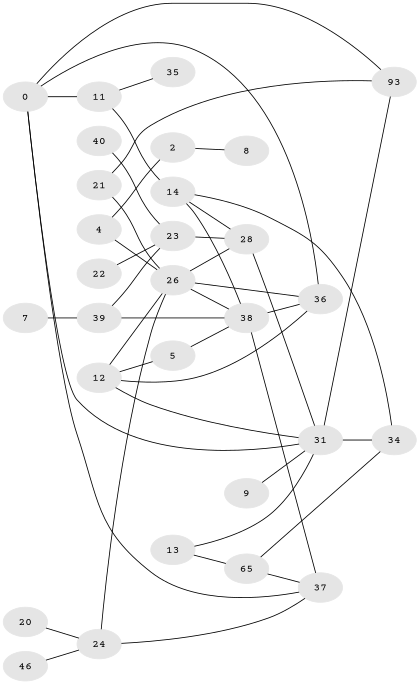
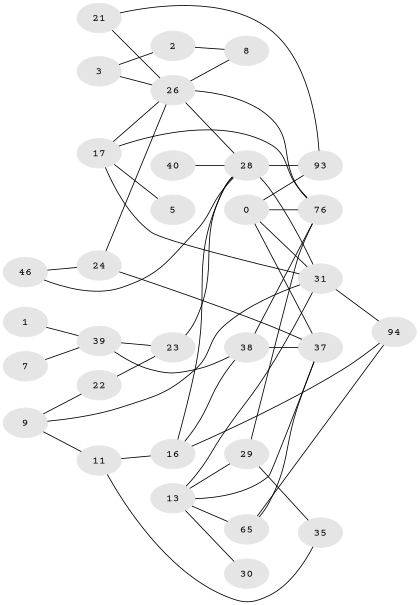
edge "0" -- "11": now "9" -- "11"
edge "40" -- "23": now "40" -- "28"
node "14": label "14" -> "16"
node "4": label "4" -> "3"
edge "93" -- "31": now "93" -- "28"
edge "28" -- "46": added
edge "26" -- "38": now "26" -- "8"
node "36": label "36" -> "76"
node "1": added
edge "38" -- "5": removed
node "12": label "12" -> "17"
edge "22" -- "9": added
node "34": label "34" -> "94"
node "29": added
edge "37" -- "13": added
node "30": added
node "20": removed
